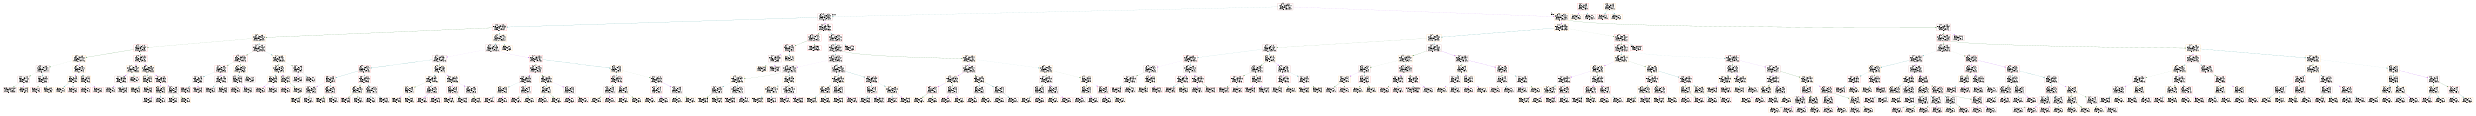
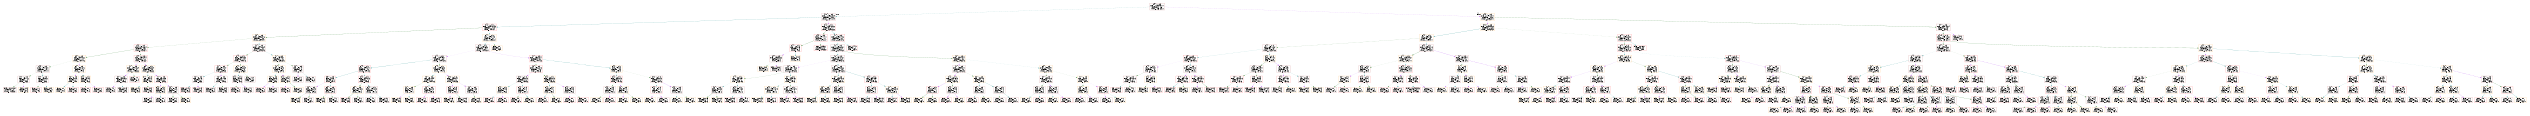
node "X[6] <= 0.5 mse = 31.6875 samples = 8 value = 436.75": added
